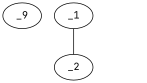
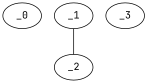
node "_9": label "_9" -> "_0"
node "_3": added
